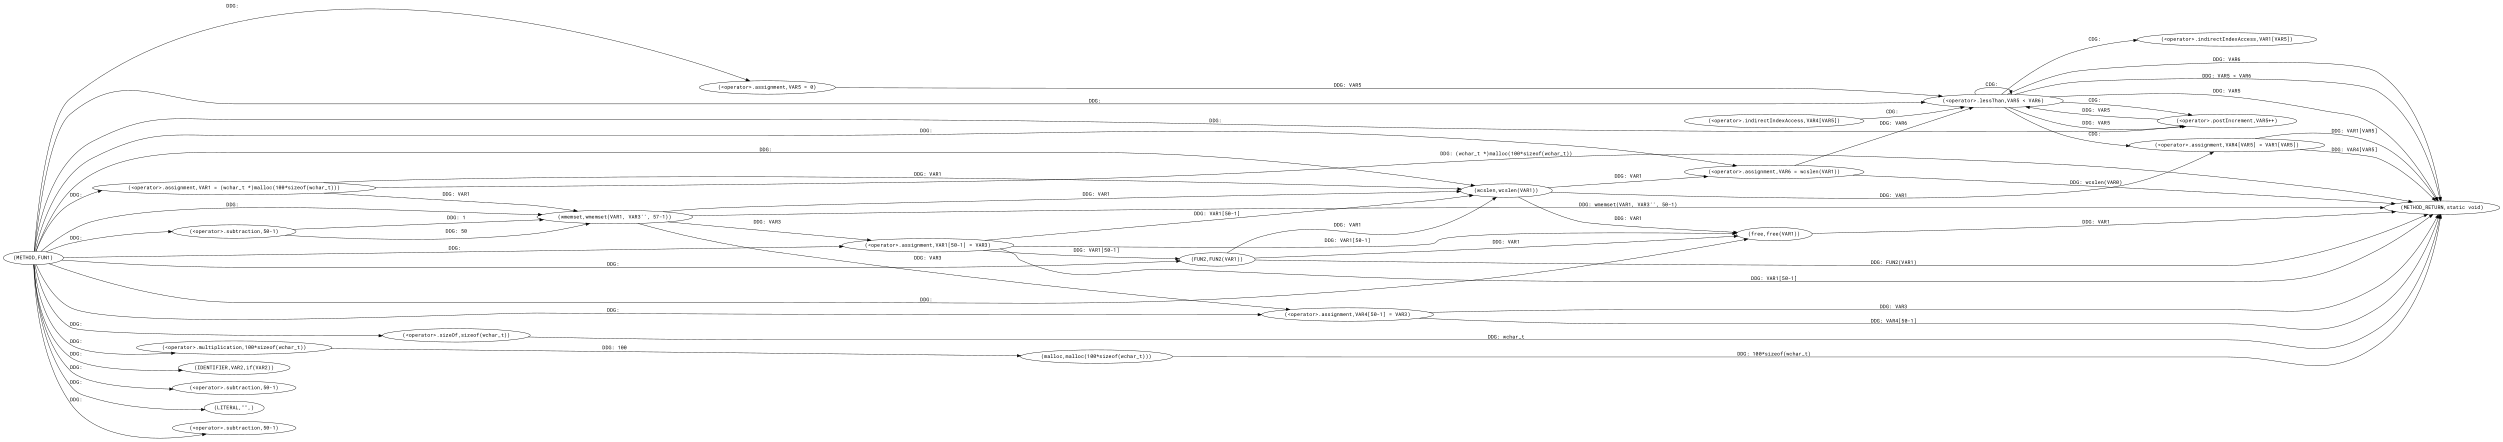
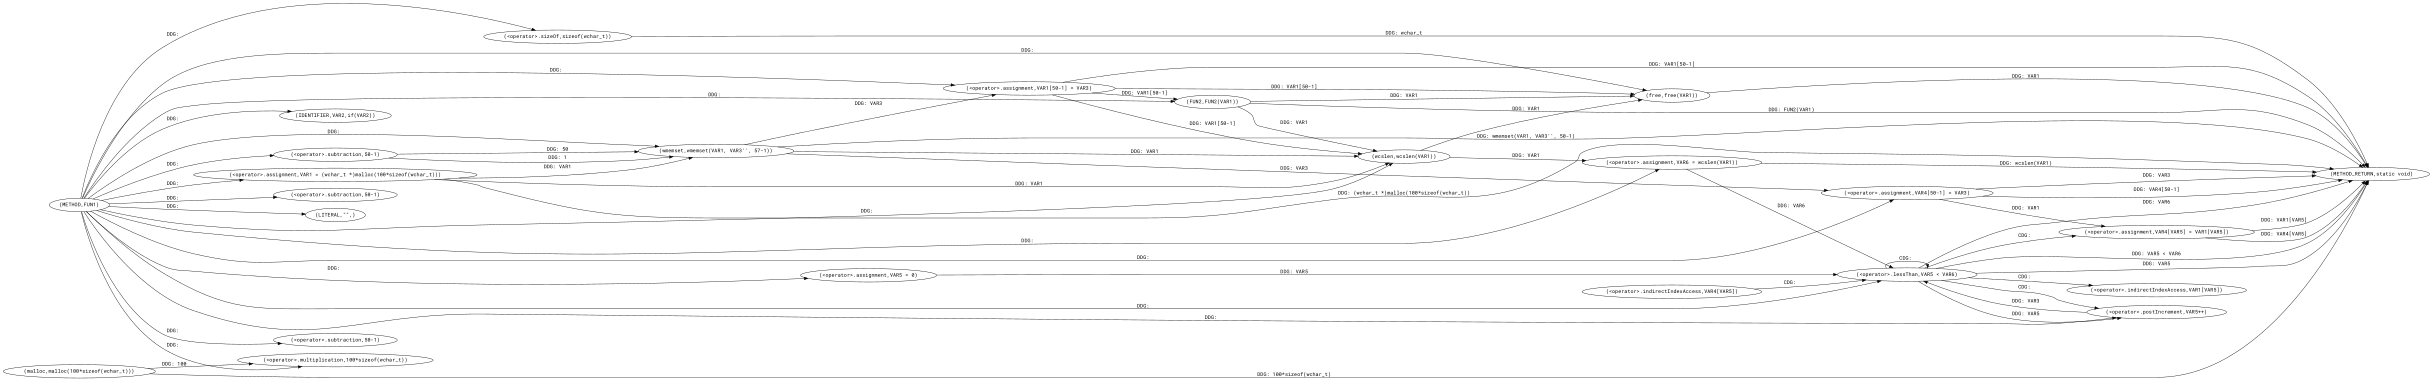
edge "(<operator>.postIncrement,VAR5++)" -> "(<operator>.lessThan,VAR5 < VAR6)": label "DDG: VAR5" -> "DDG: VAR3"
edge "(<operator>.assignment,VAR6 = wcslen(VAR1))" -> "(METHOD_RETURN,static void)": label "DDG: wcslen(VAR0)" -> "DDG: wcslen(VAR1)"
edge "(wcslen,wcslen(VAR1))" -> "(<operator>.assignment,VAR4[VAR5] = VAR1[VAR5])": now "(<operator>.assignment,VAR4[50-1] = VAR3)" -> "(<operator>.assignment,VAR4[VAR5] = VAR1[VAR5])"
edge "(<operator>.multiplication,100*sizeof(wchar_t))" -> "(malloc,malloc(100*sizeof(wchar_t)))": reversed
